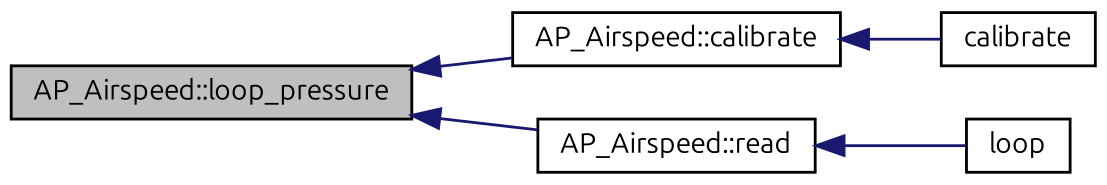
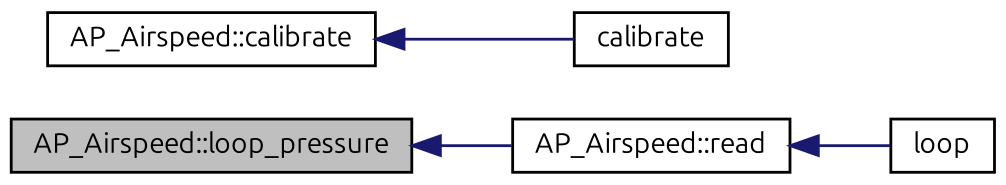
edge "AP_Airspeed::calibrate" -> "AP_Airspeed::loop_pressure": removed
